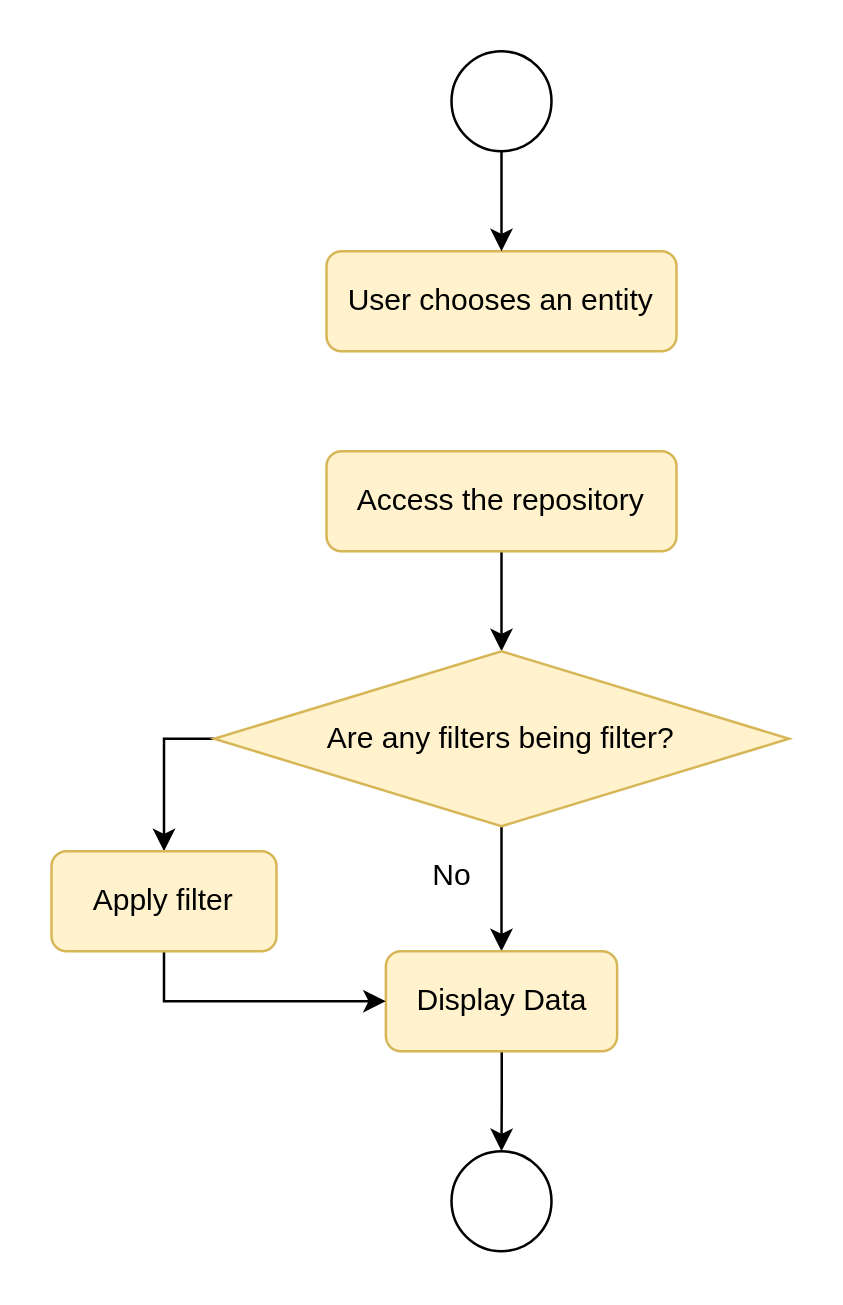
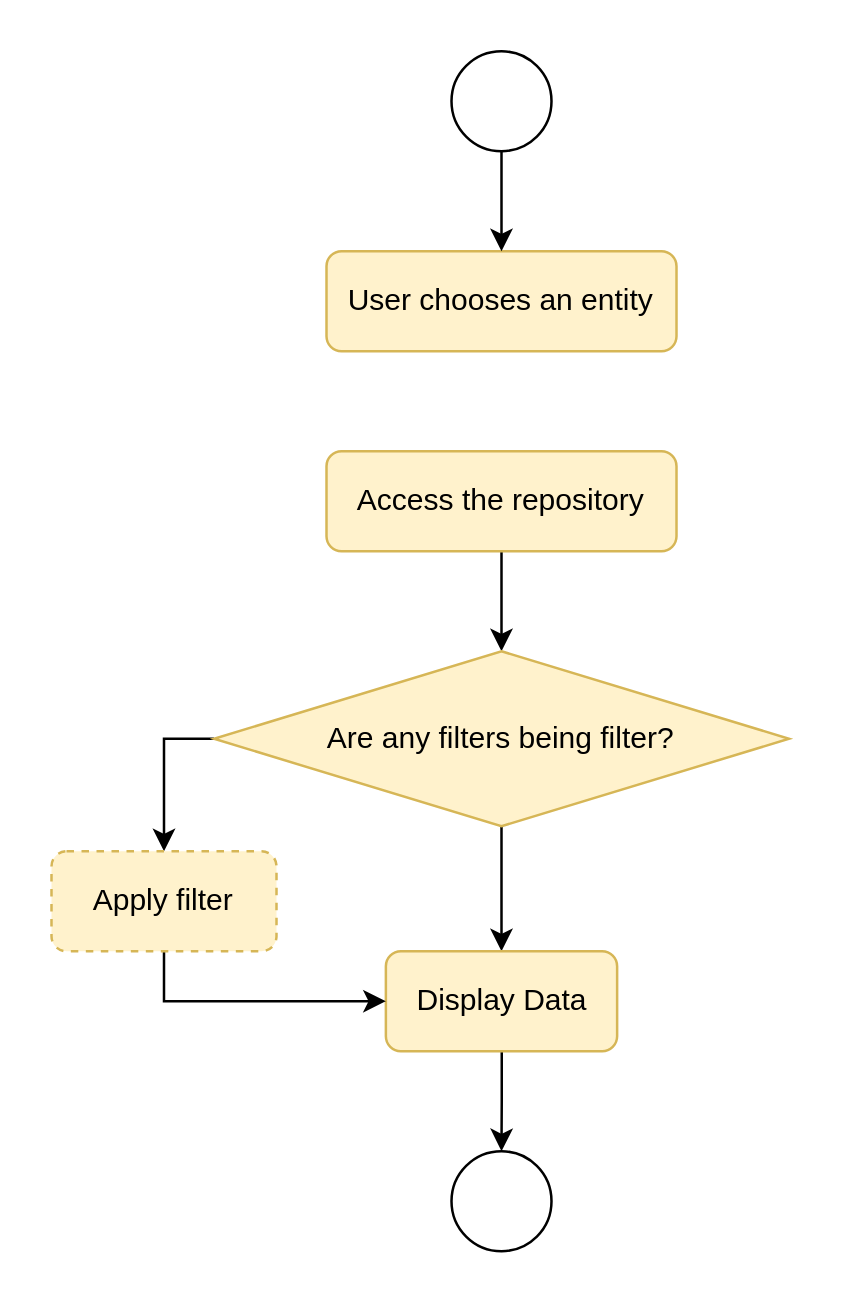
node "No": removed
node "Apply filter": style solid -> dashed
